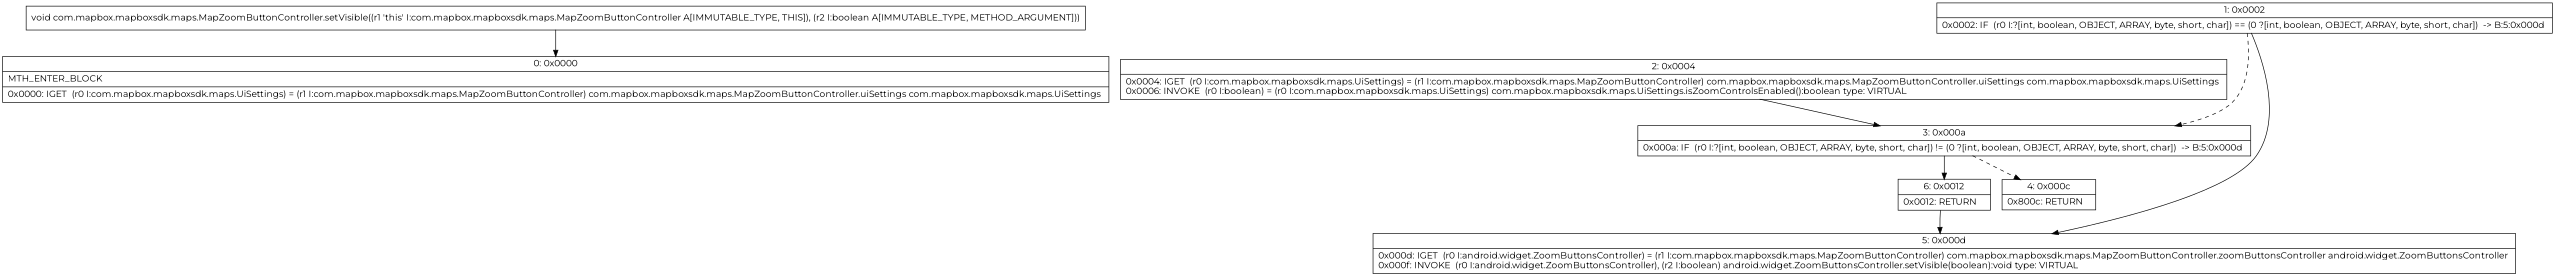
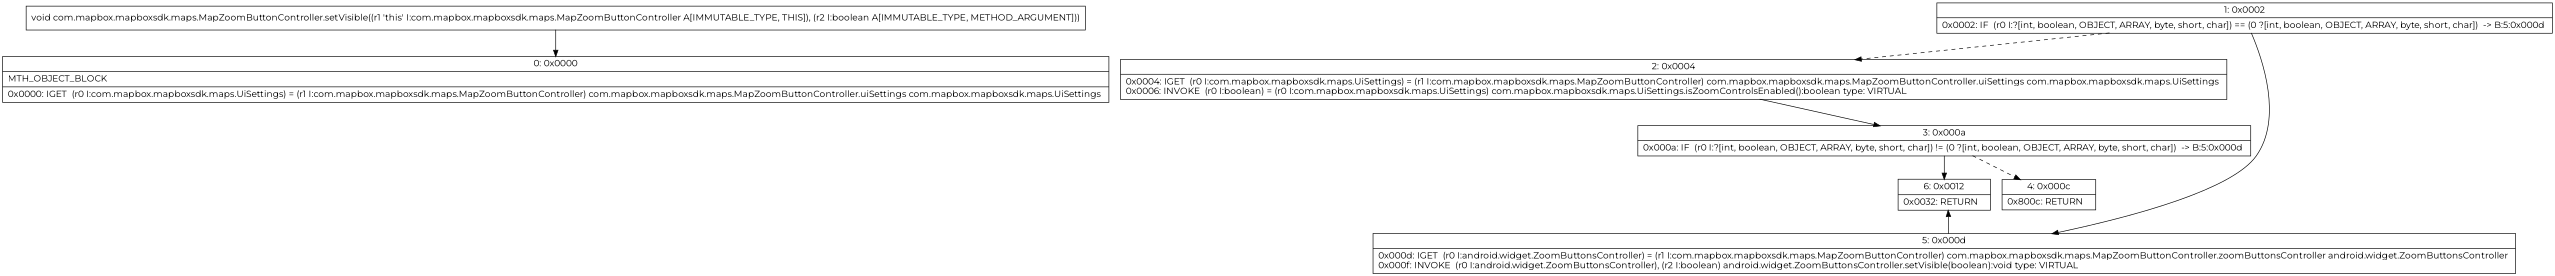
node "0: 0x0000": text "MTH_ENTER_BLOCK" -> "MTH_OBJECT_BLOCK"
edge "1: 0x0002" -> "3: 0x000a": now "1: 0x0002" -> "2: 0x0004"
node "6: 0x0012": text "0x0012: RETURN" -> "0x0032: RETURN"
edge "6: 0x0012" -> "5: 0x000d": reversed
